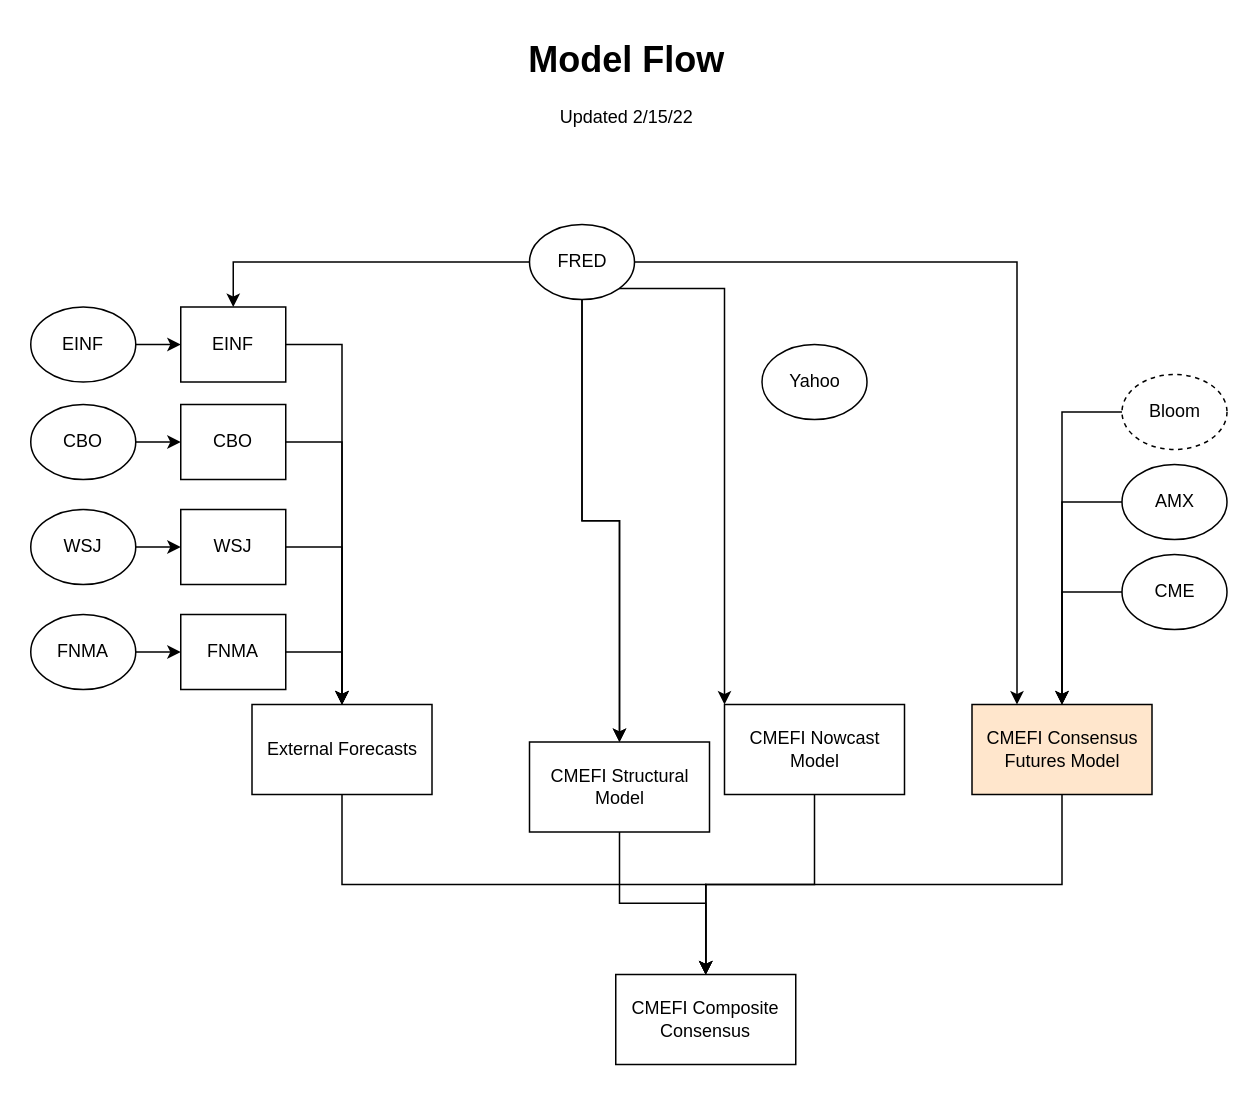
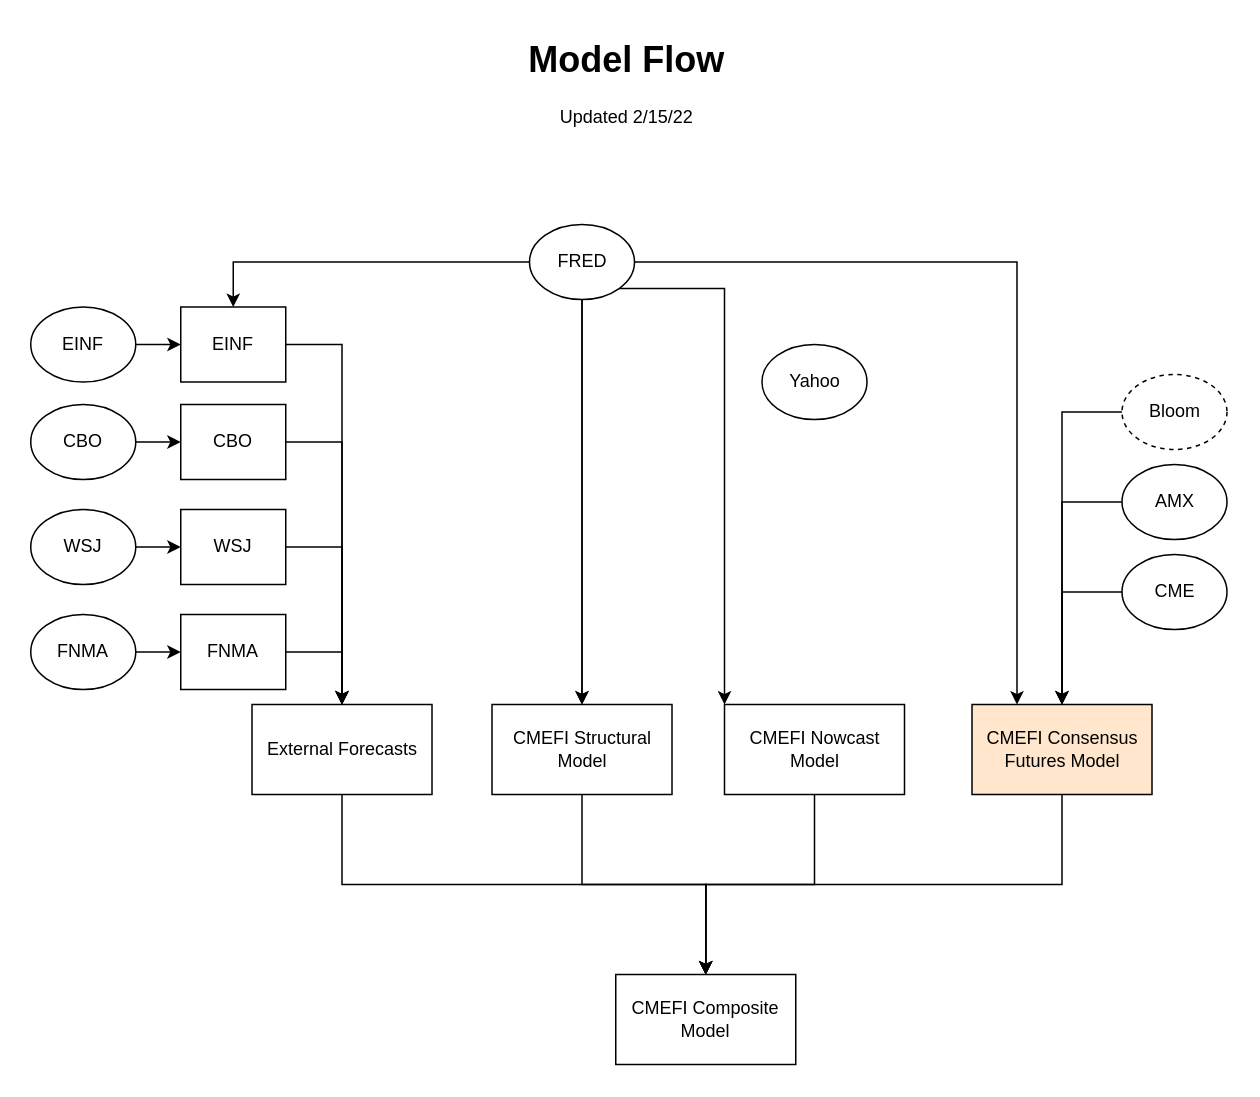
node "CMEFI Structural Model": moved (620, 787) -> (582, 749)
node "CMEFI Composite Consensus": label "CMEFI Composite Consensus" -> "CMEFI Composite Model"
